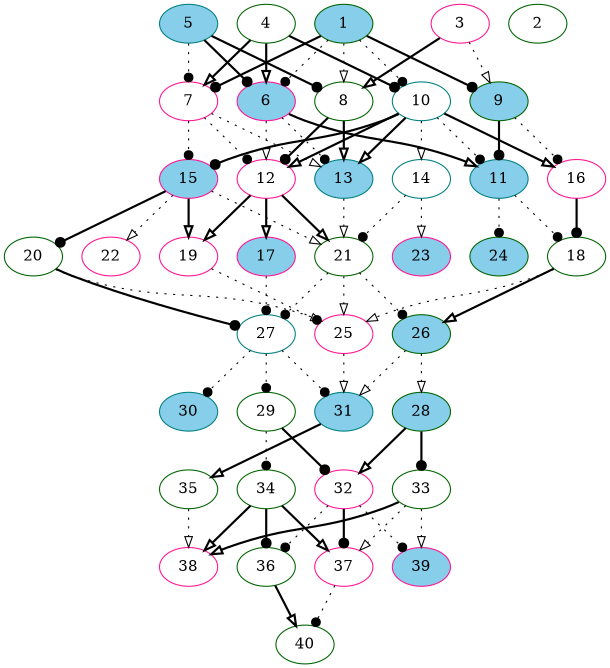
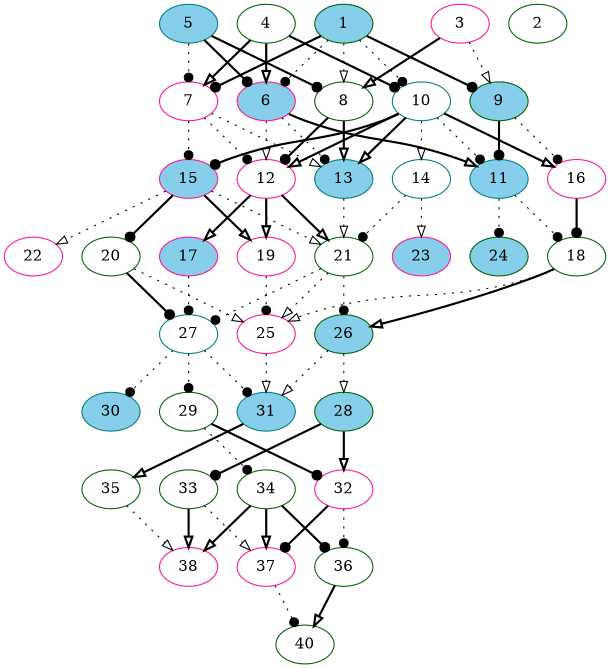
node "39": removed
